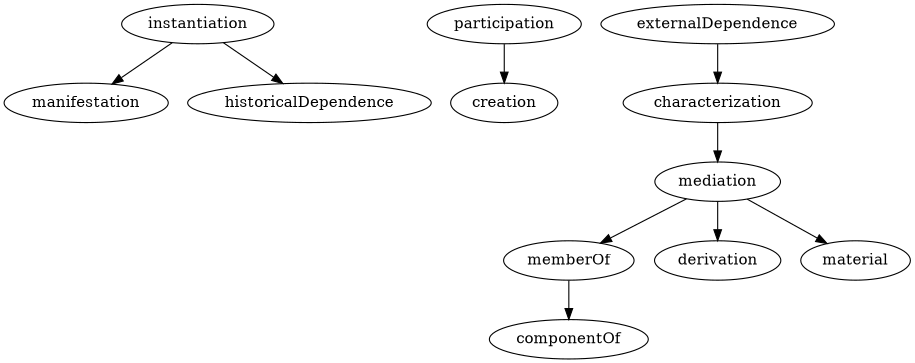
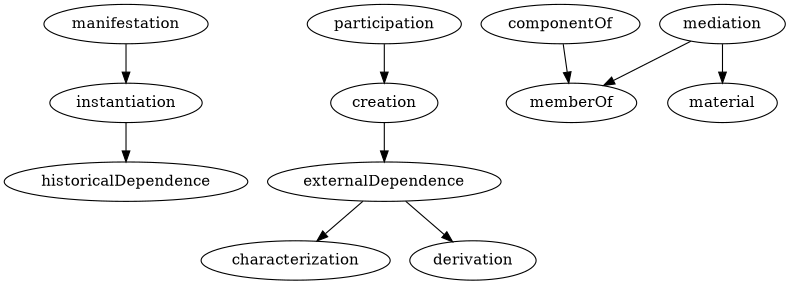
edge "instantiation" -> "manifestation": reversed
edge "creation" -> "externalDependence": added
edge "characterization" -> "mediation": removed
edge "mediation" -> "derivation": now "externalDependence" -> "derivation"
edge "memberOf" -> "componentOf": reversed
